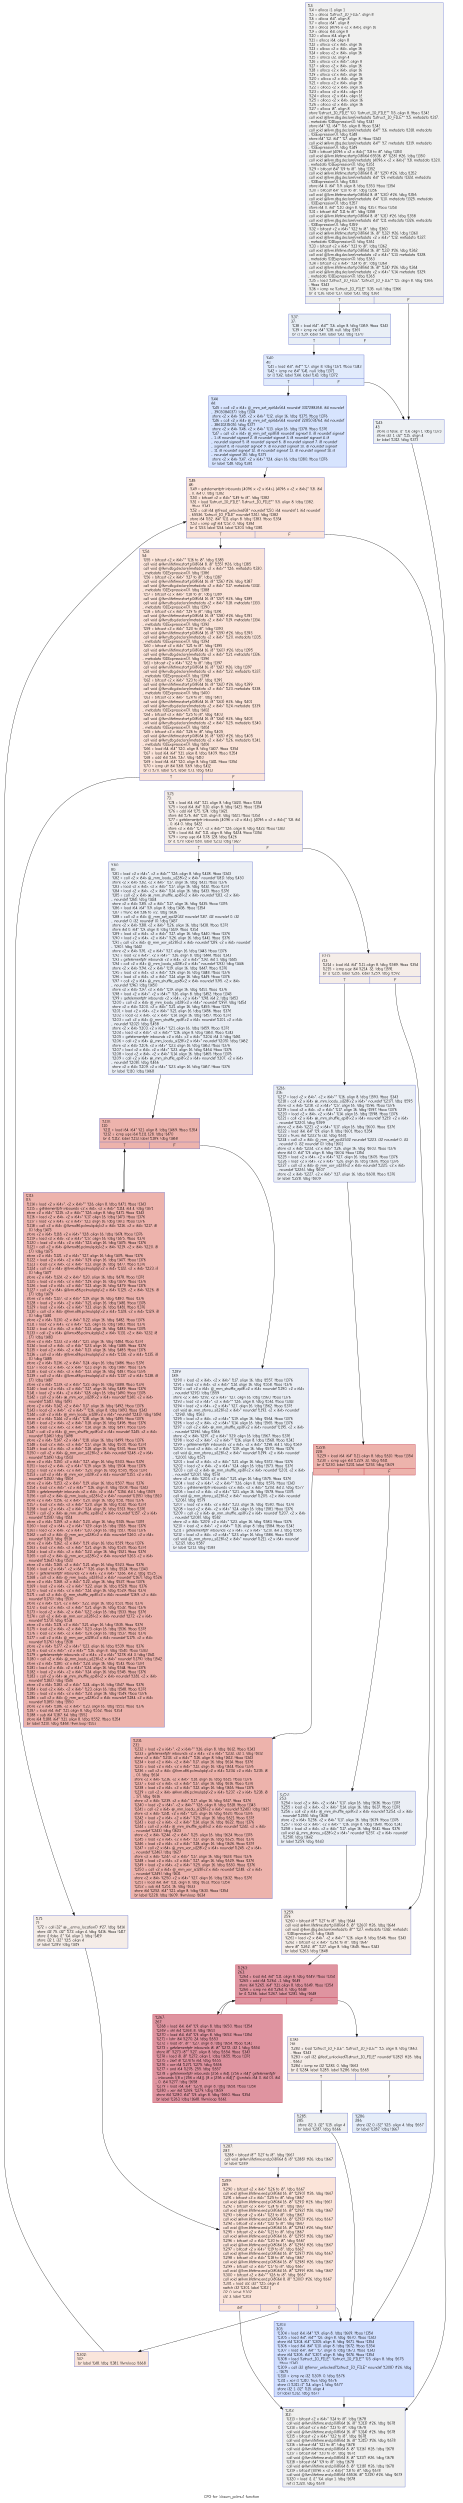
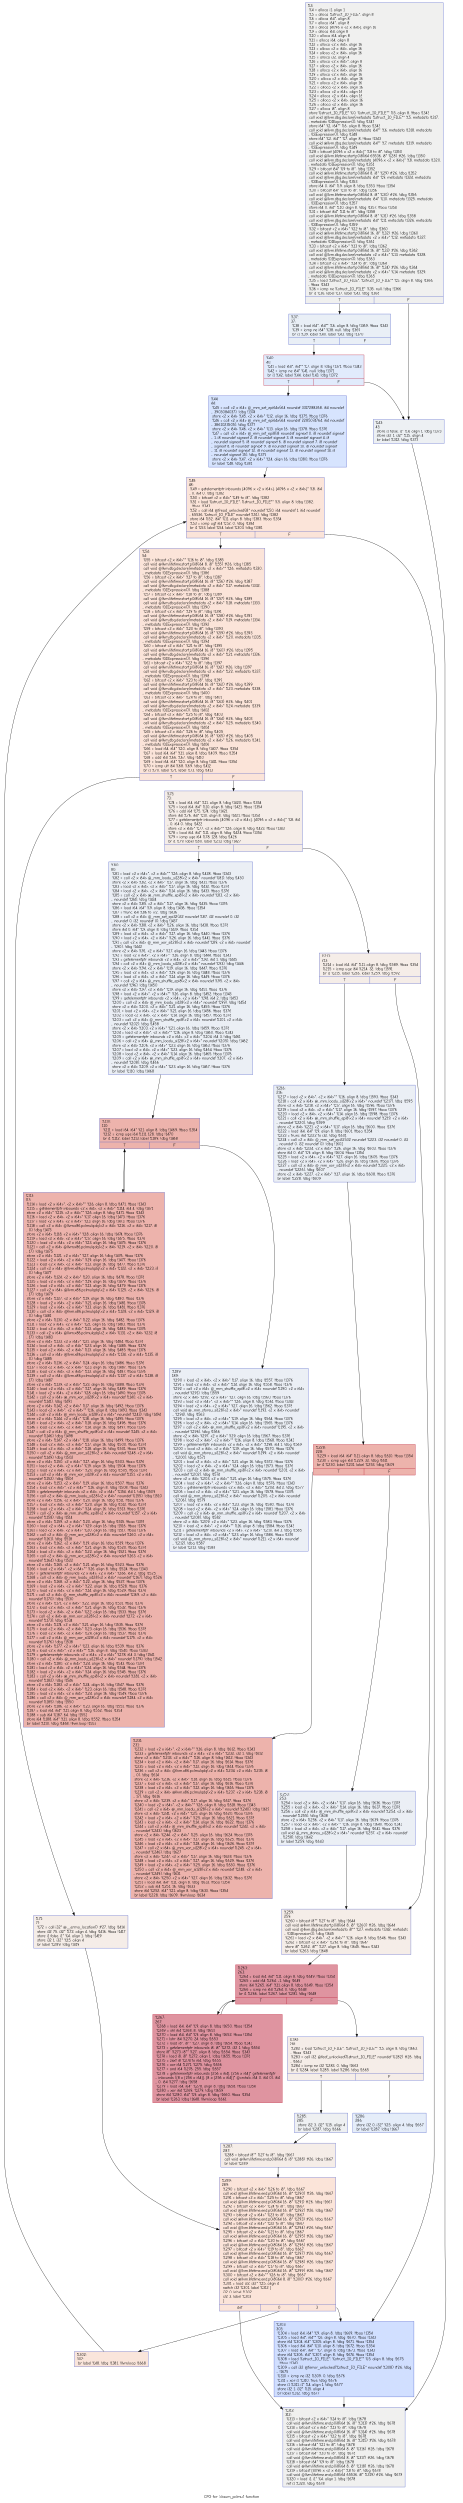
node "%40:": color #3d50c3ff -> #b70d28ff
edge "%285:" -> "%303:": now "%285:" -> "%287:"
